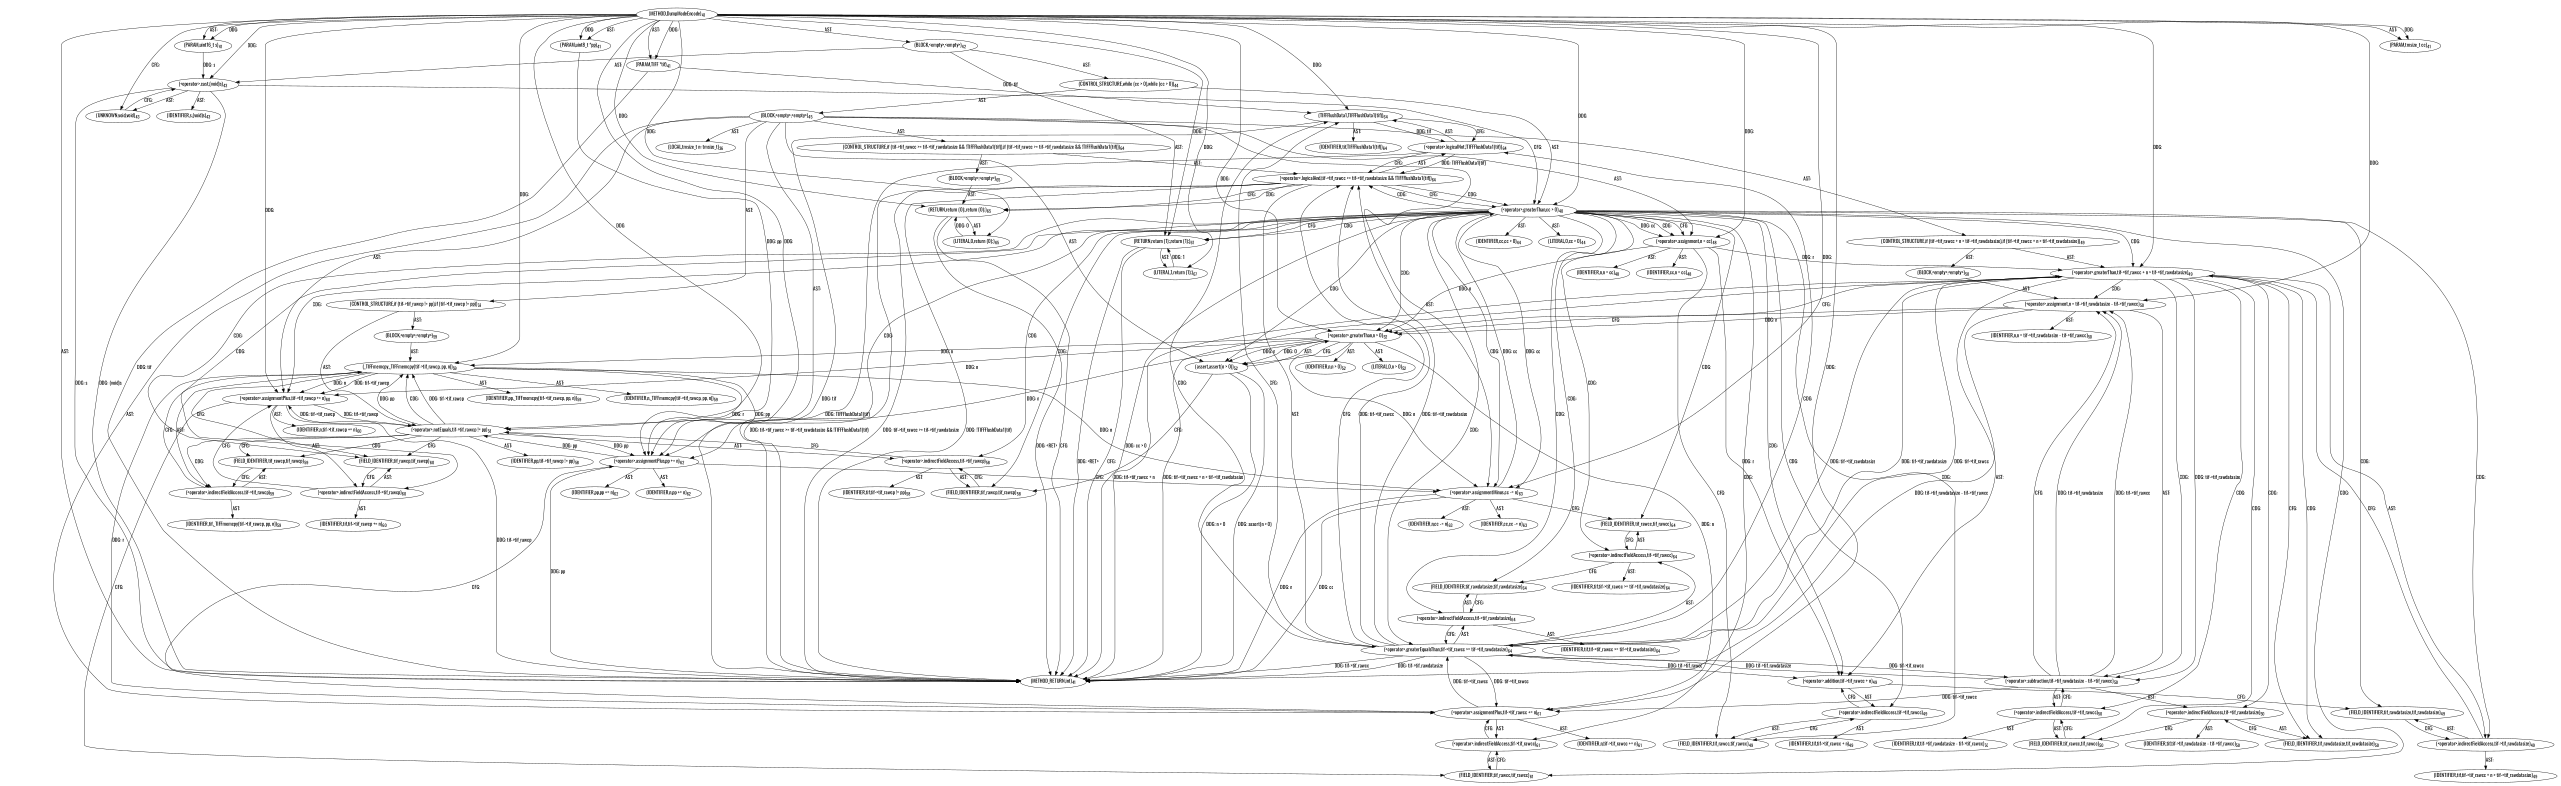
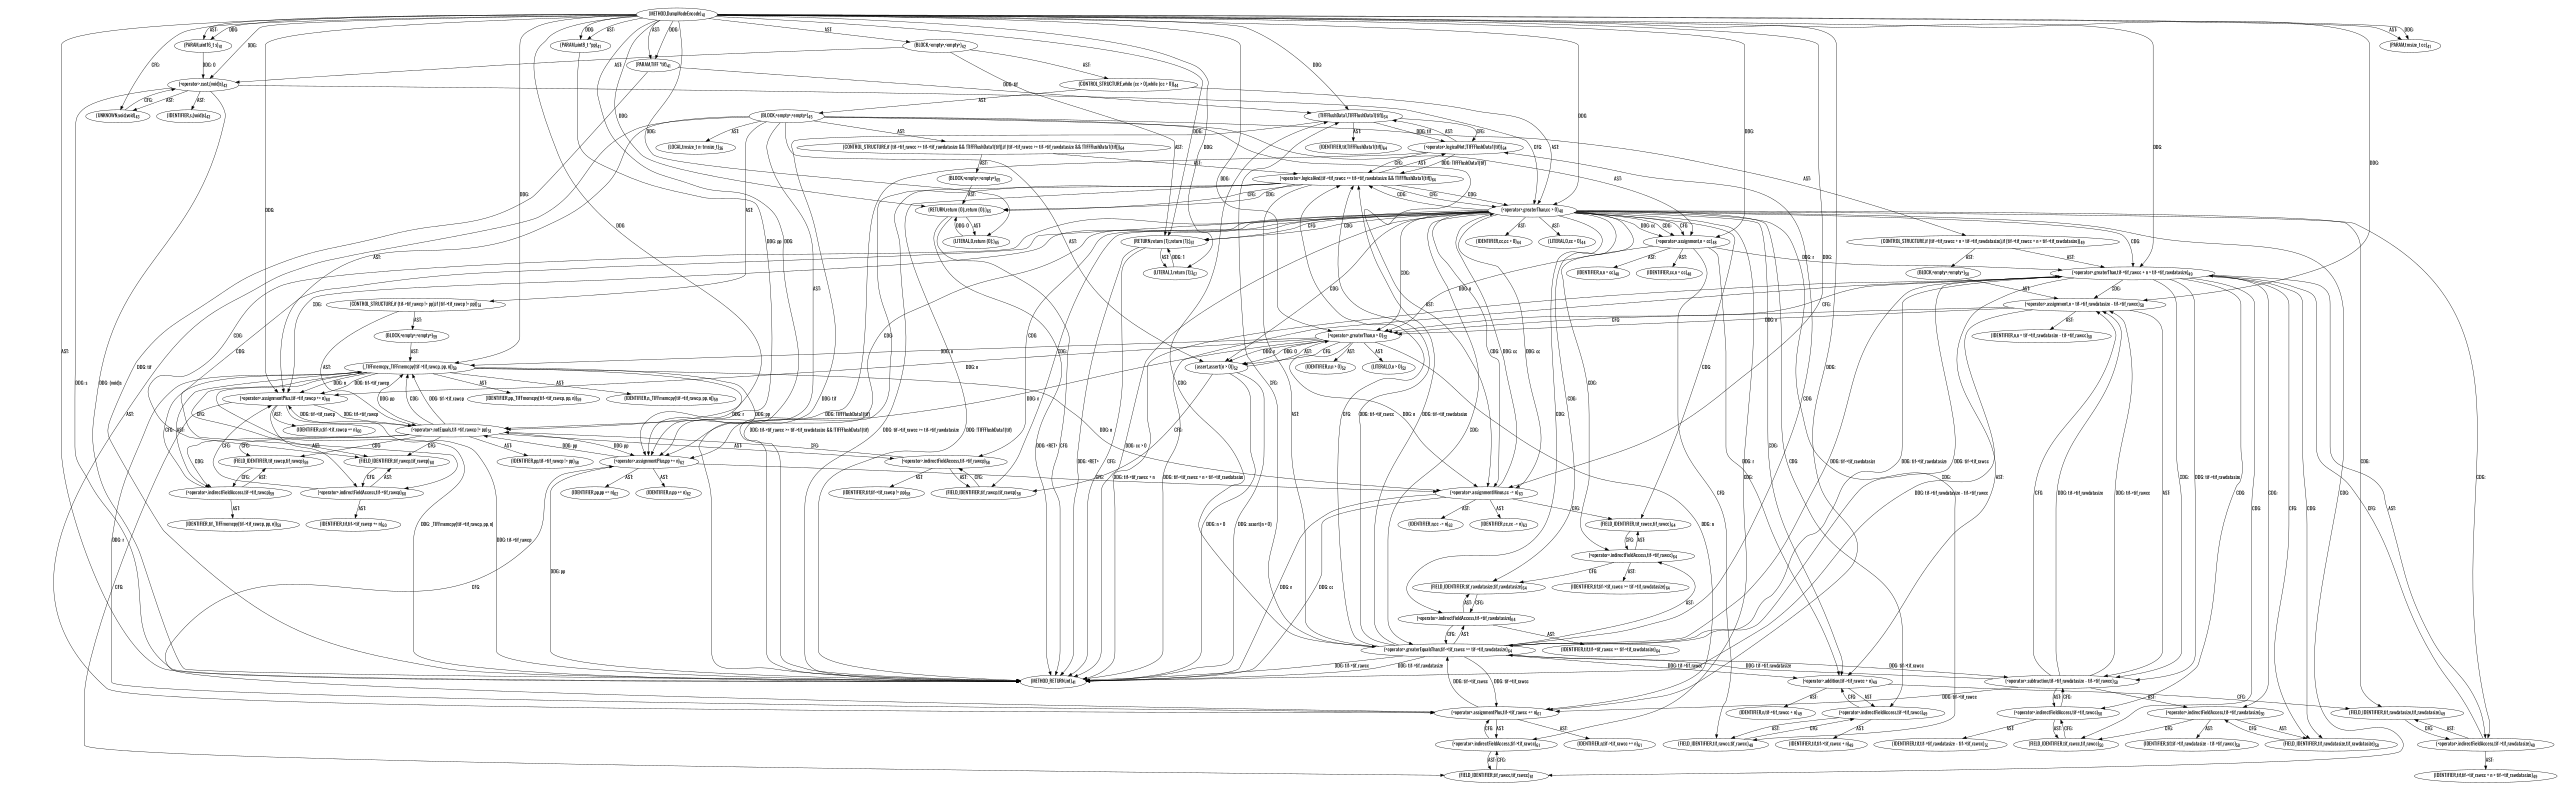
edge "(PARAM,uint16_t s)" -> "(<operator>.cast,(void)s)": label "DDG: s" -> "DDG: 0"
edge "(_TIFFmemcpy,_TIFFmemcpy(tif->tif_rawcp, pp, n))" -> "(METHOD_RETURN,int)": added, label "DDG: _TIFFmemcpy(tif->tif_rawcp, pp, n)"
node "(IDENTIFIER,n,tif->tif_rawcc + n)": added
